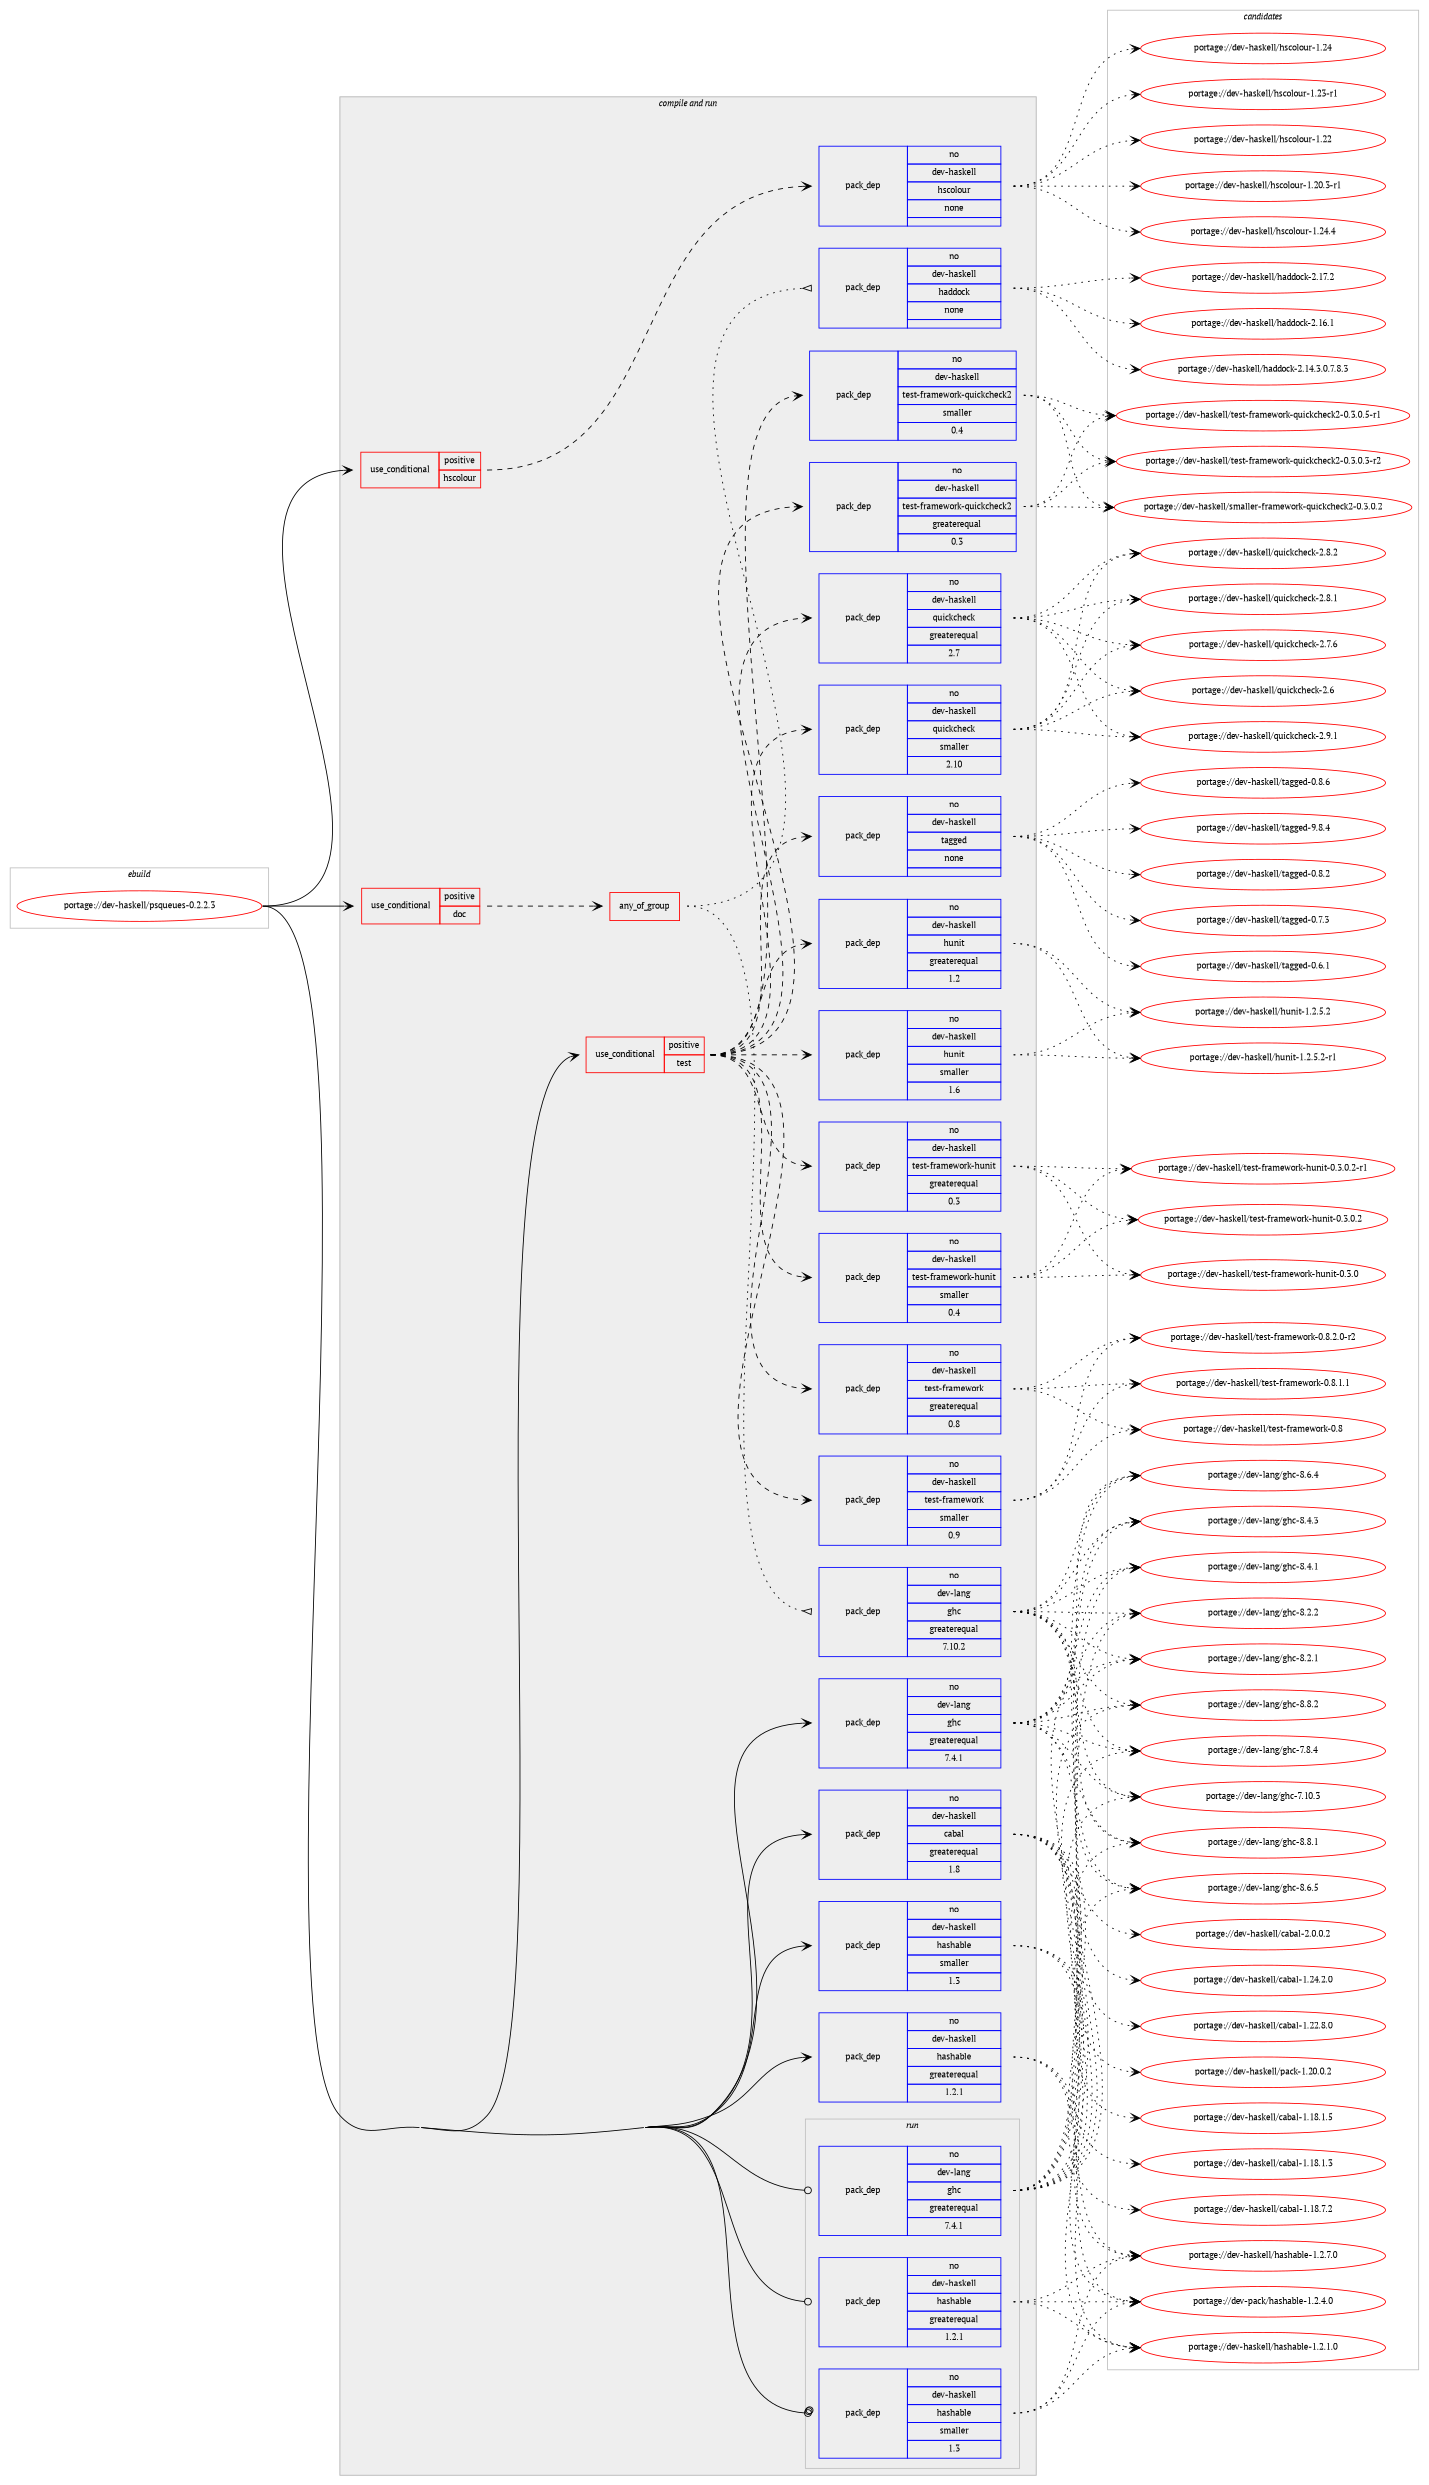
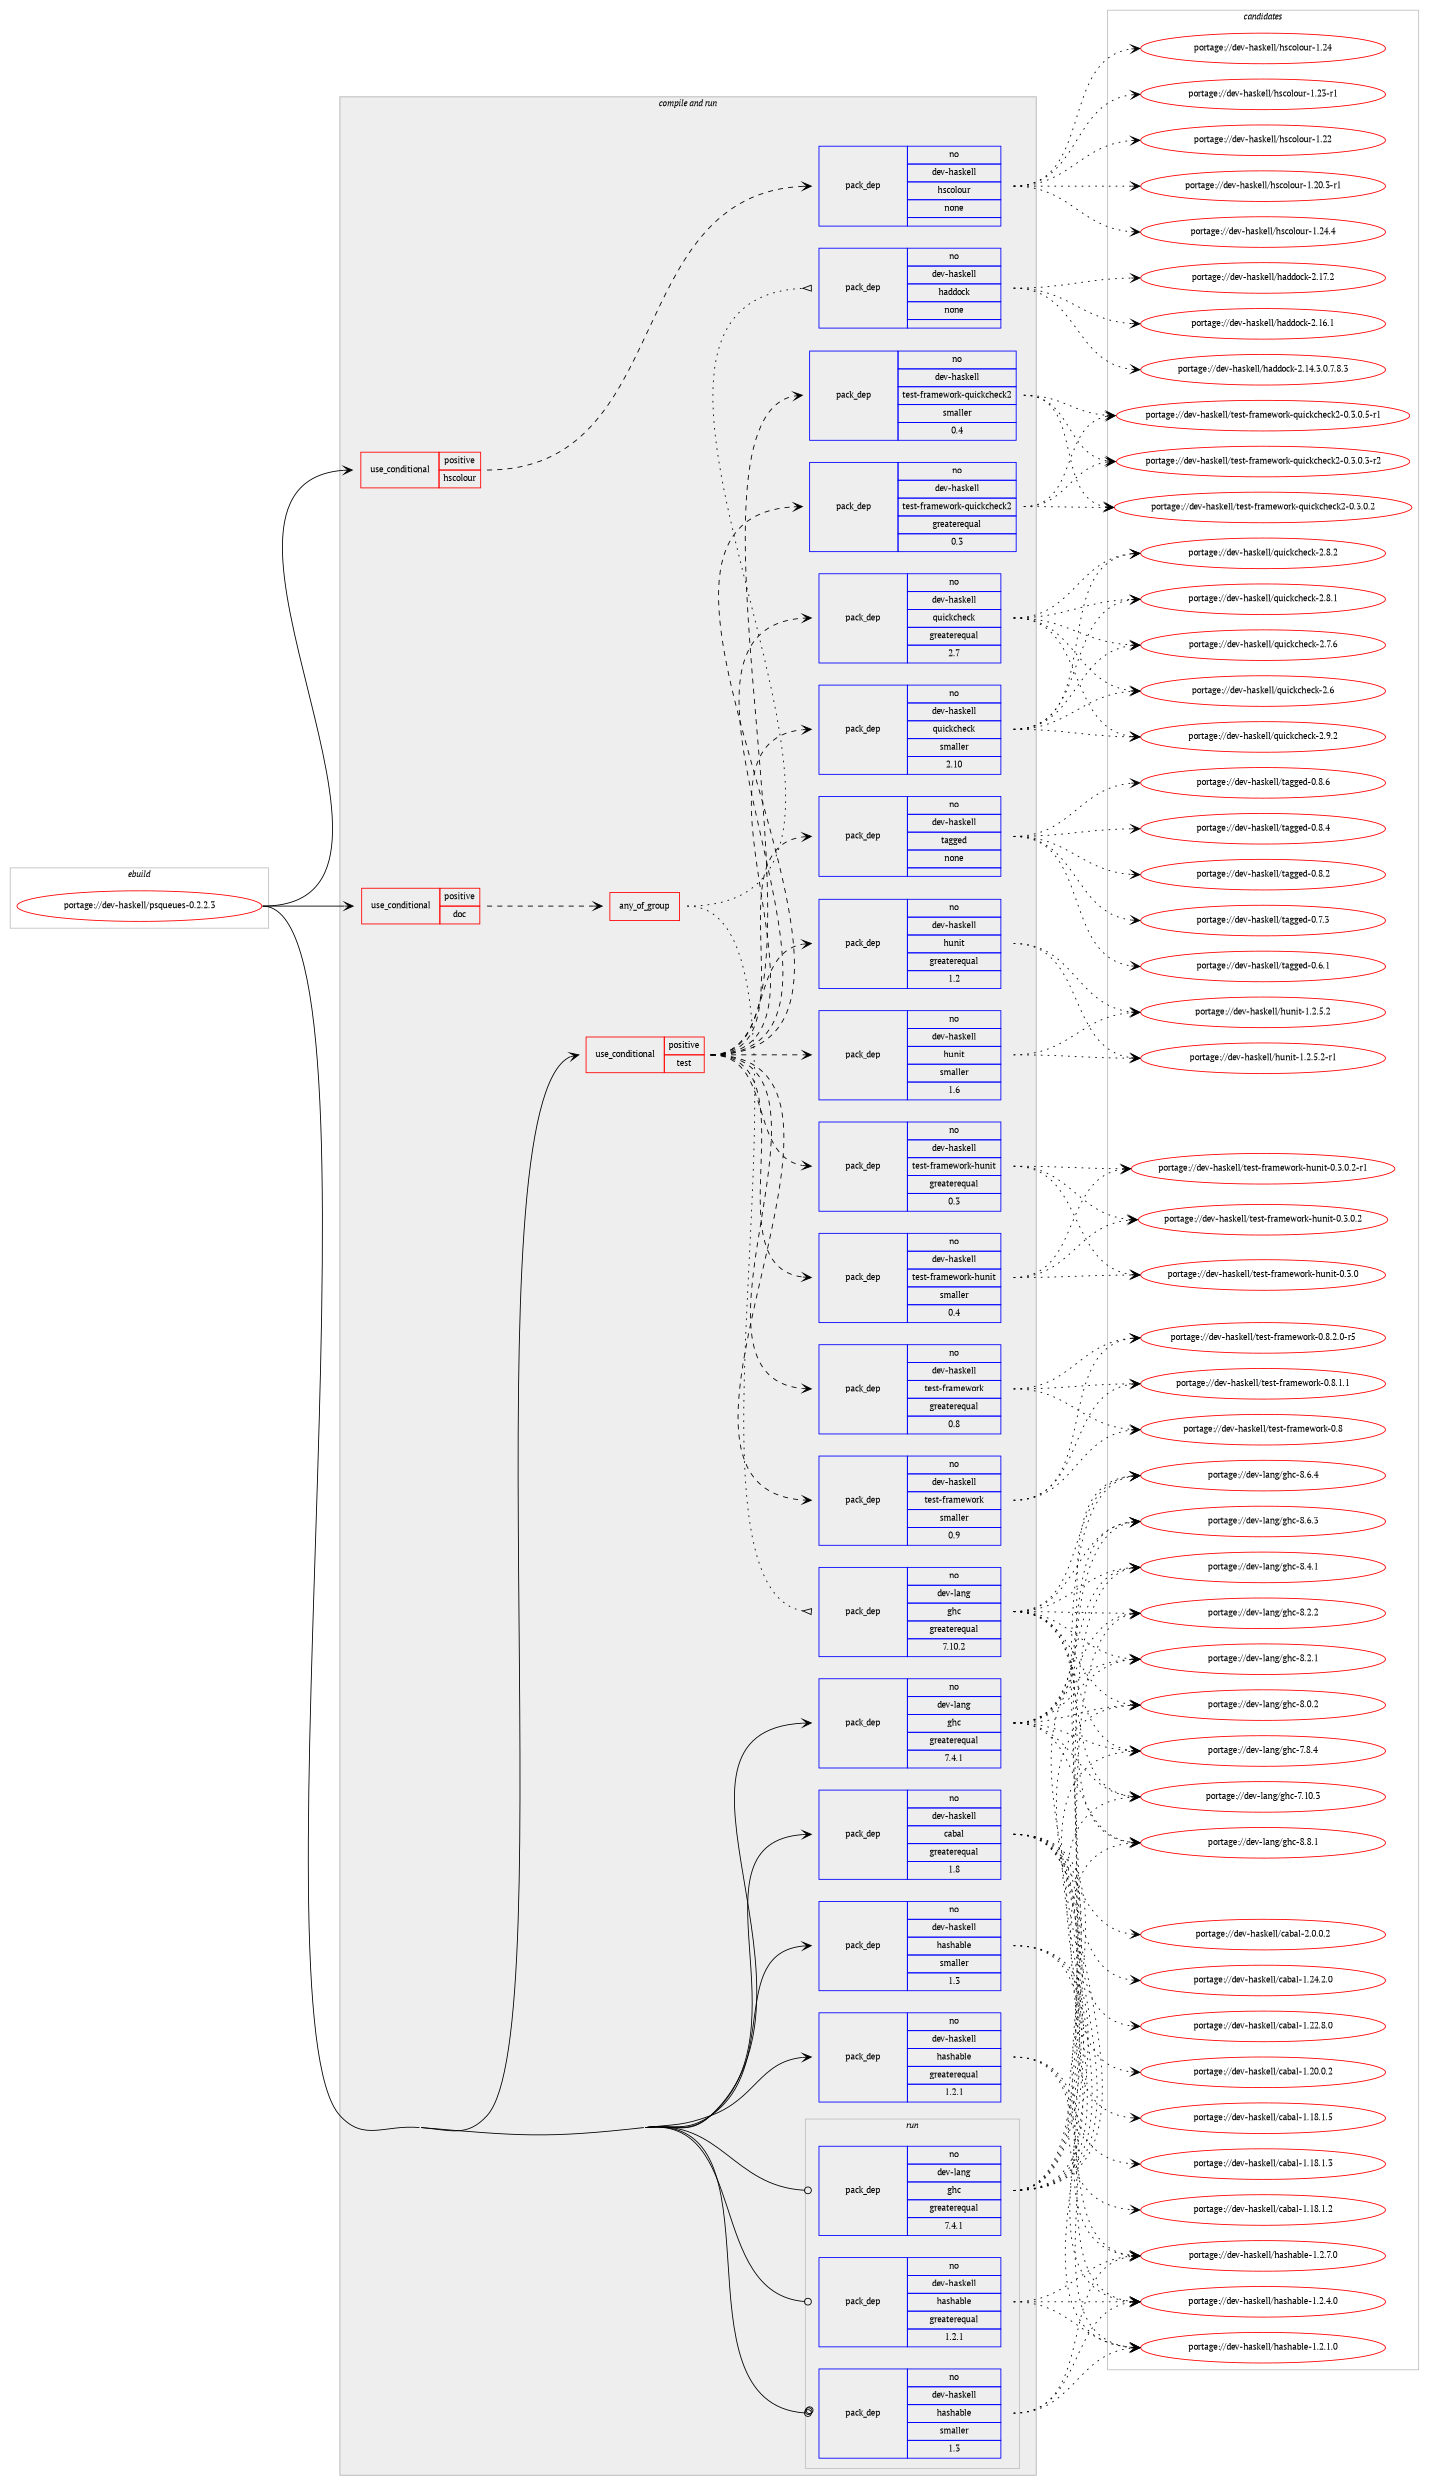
node "portage://dev-haskell/smaller-framework-quickcheck2-0.3.0.2": label "portage://dev-haskell/smaller-framework-quickcheck2-0.3.0.2" -> "portage://dev-haskell/test-framework-quickcheck2-0.3.0.2"
node "portage://dev-haskell/quickcheck-2.9.1": label "portage://dev-haskell/quickcheck-2.9.1" -> "portage://dev-haskell/quickcheck-2.9.2"
node "portage://dev-haskell/tagged-9.8.4": label "portage://dev-haskell/tagged-9.8.4" -> "portage://dev-haskell/tagged-0.8.4"
node "portage://dev-haskell/test-framework-0.8.2.0-r2": label "portage://dev-haskell/test-framework-0.8.2.0-r2" -> "portage://dev-haskell/test-framework-0.8.2.0-r5"
node "portage://dev-lang/ghc-8.4.3": label "portage://dev-lang/ghc-8.4.3" -> "portage://dev-lang/ghc-8.6.3"
node "portage://dev-lang/ghc-8.8.2": label "portage://dev-lang/ghc-8.8.2" -> "portage://dev-lang/ghc-8.0.2"
node "portage://dev-lang/ghc-8.6.5": removed
node "portage://dev-haskell/pack-1.20.0.2": label "portage://dev-haskell/pack-1.20.0.2" -> "portage://dev-haskell/cabal-1.20.0.2"
node "portage://dev-haskell/cabal-1.18.7.2": label "portage://dev-haskell/cabal-1.18.7.2" -> "portage://dev-haskell/cabal-1.18.1.2"
node "portage://dev-pack/hashable-1.2.4.0": label "portage://dev-pack/hashable-1.2.4.0" -> "portage://dev-haskell/hashable-1.2.4.0"
